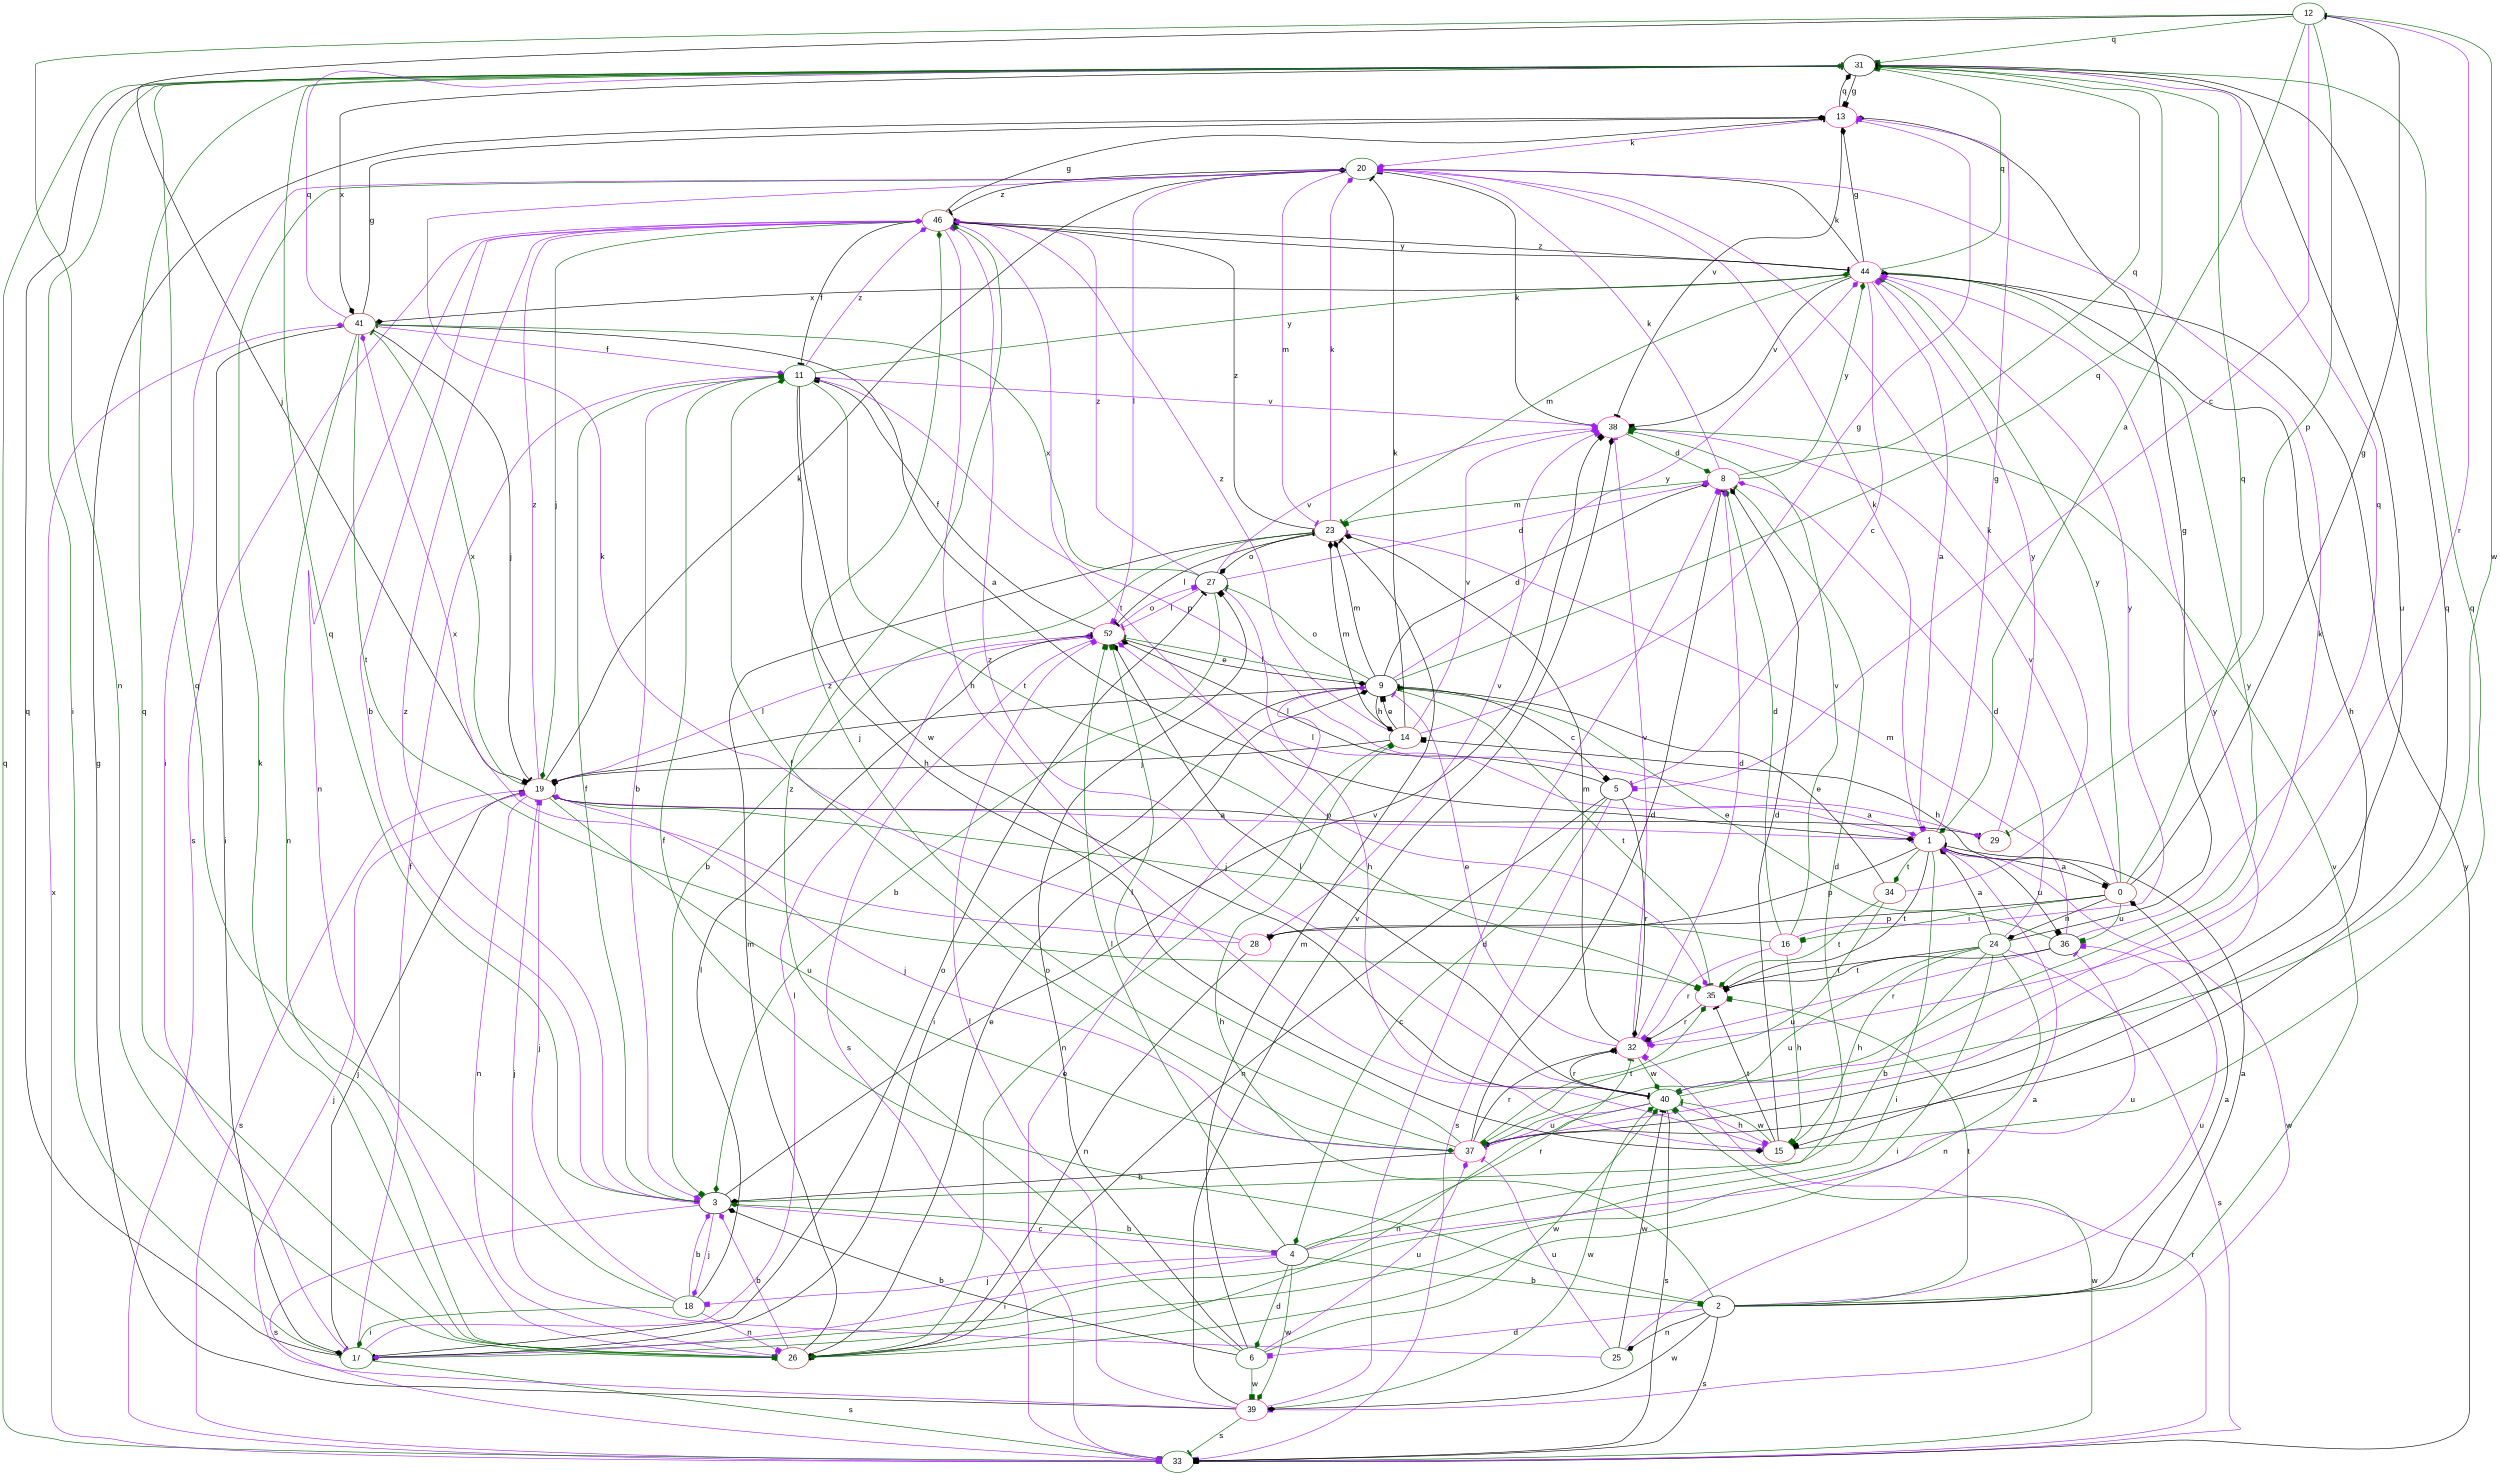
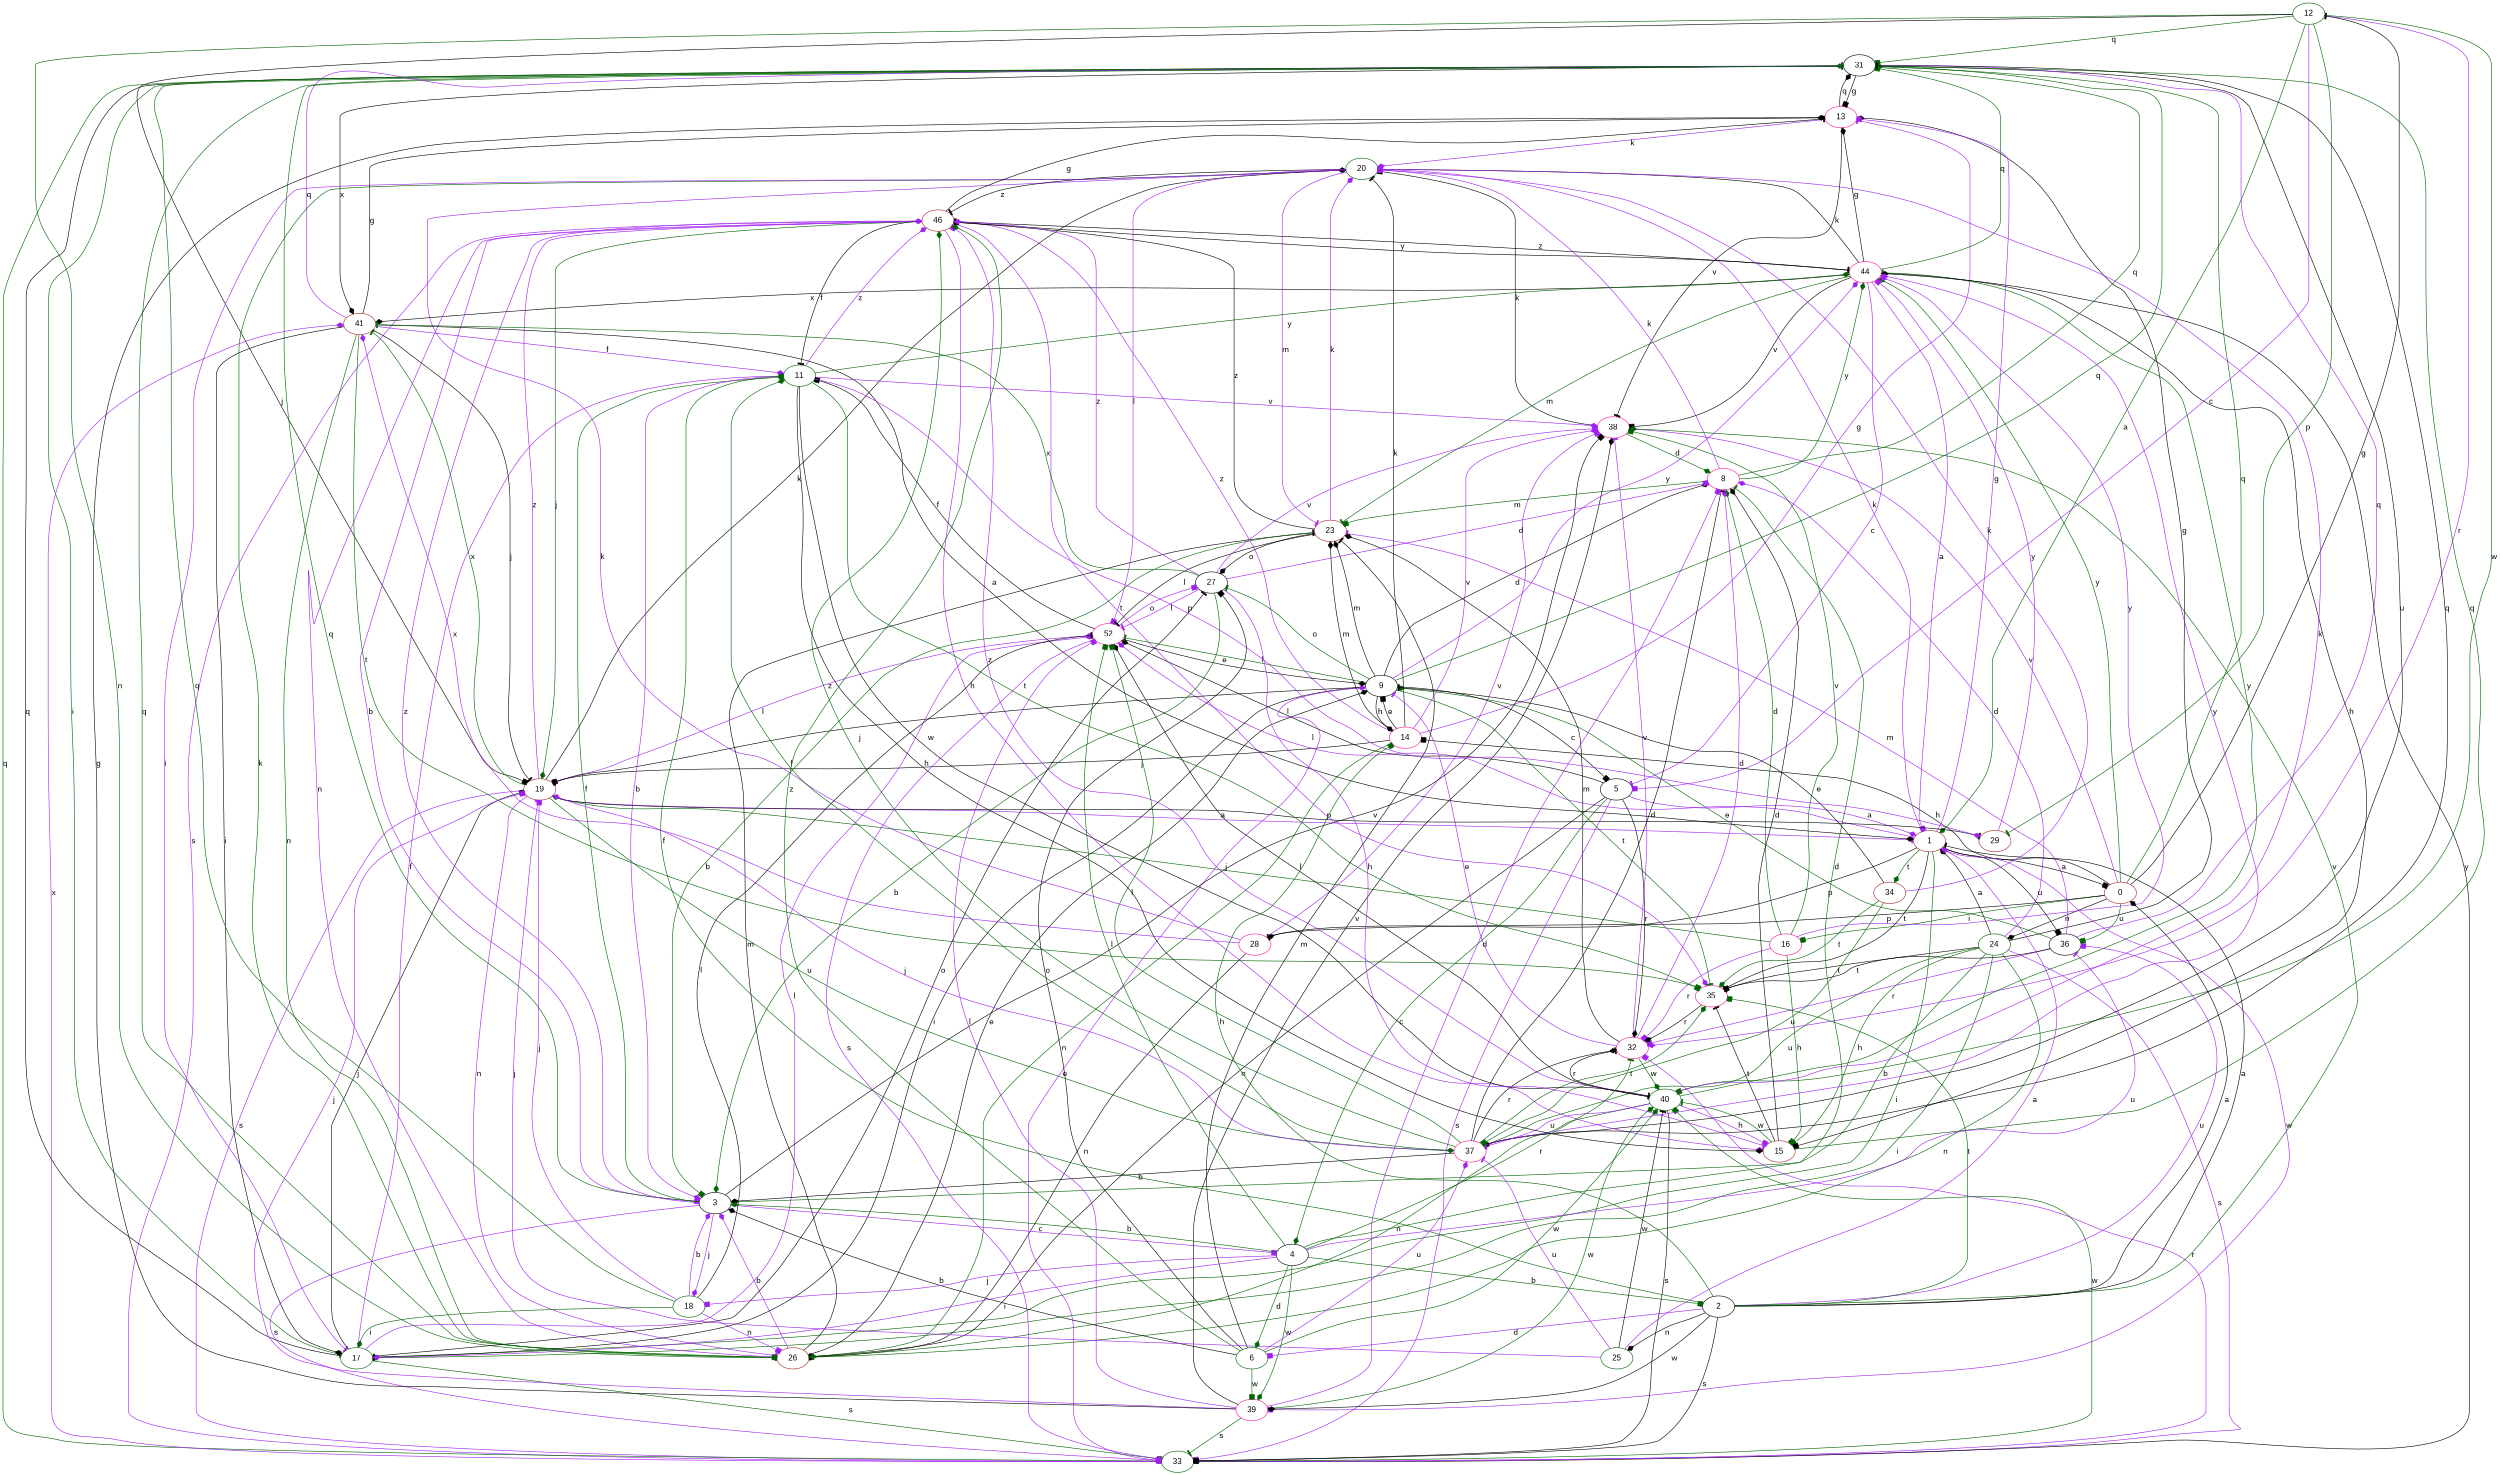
node "14": color brown -> deeppink
